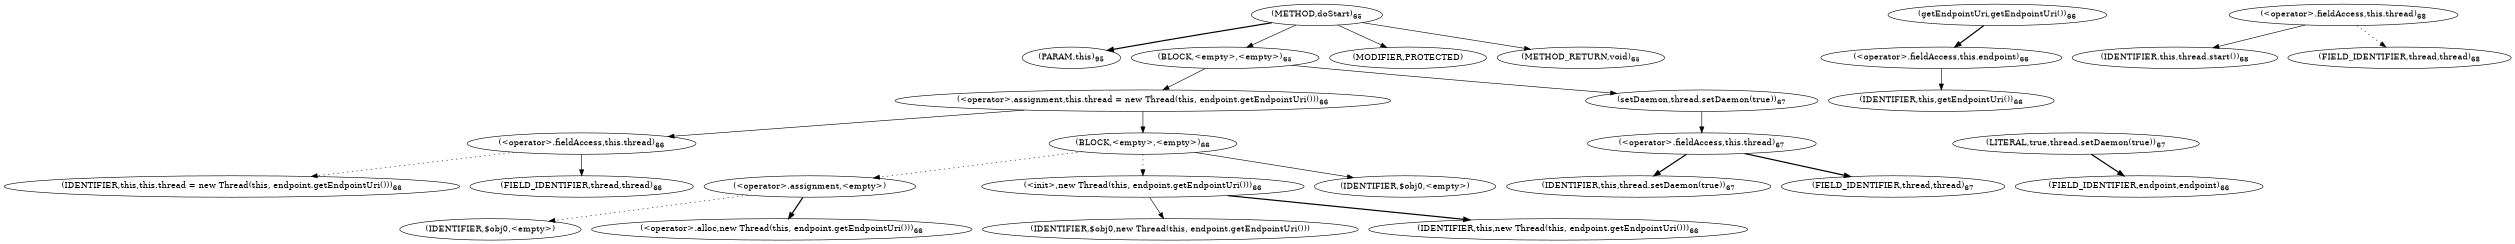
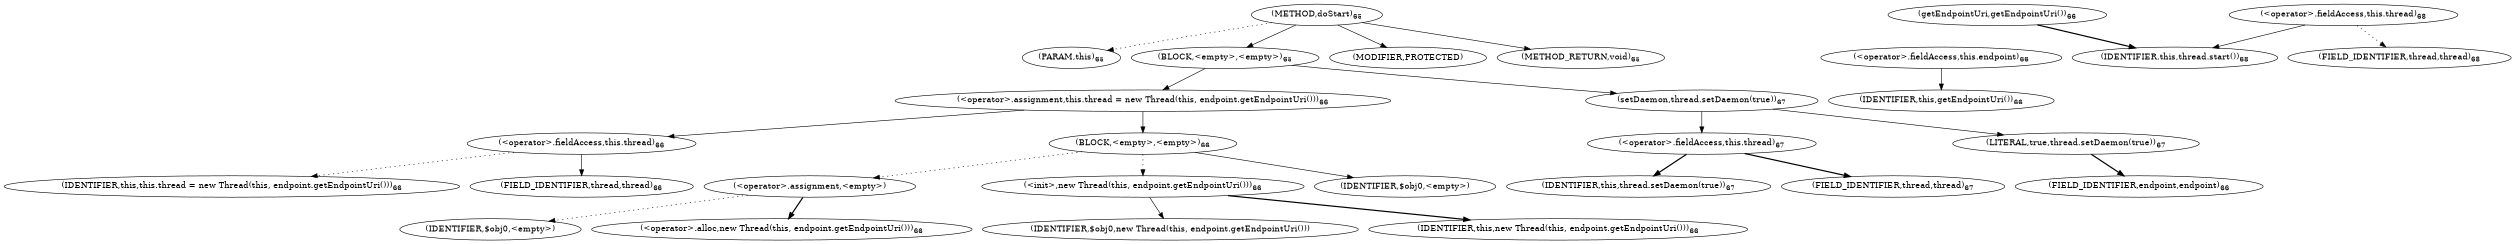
edge "(getEndpointUri,getEndpointUri())" -> "(<operator>.fieldAccess,this.endpoint)": now "(getEndpointUri,getEndpointUri())" -> "(IDENTIFIER,this,thread.start())"
edge "(METHOD,doStart)" -> "(PARAM,this)": style bold -> dotted
node "(PARAM,this)": text "95" -> "65"
edge "(setDaemon,thread.setDaemon(true))" -> "(LITERAL,true,thread.setDaemon(true))": added
